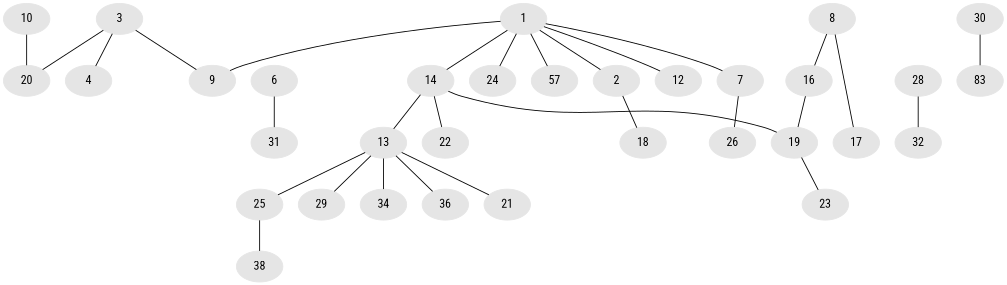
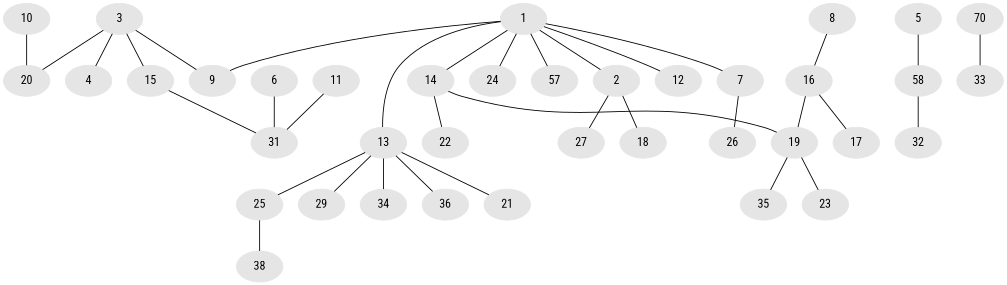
node "5": added
node "30": label "30" -> "70"
node "15": added
node "11": added
edge "8" -- "17": now "16" -- "17"
node "28": label "28" -> "58"
node "83": label "83" -> "33"
edge "14" -- "13": now "1" -- "13"
node "27": added
node "35": added
